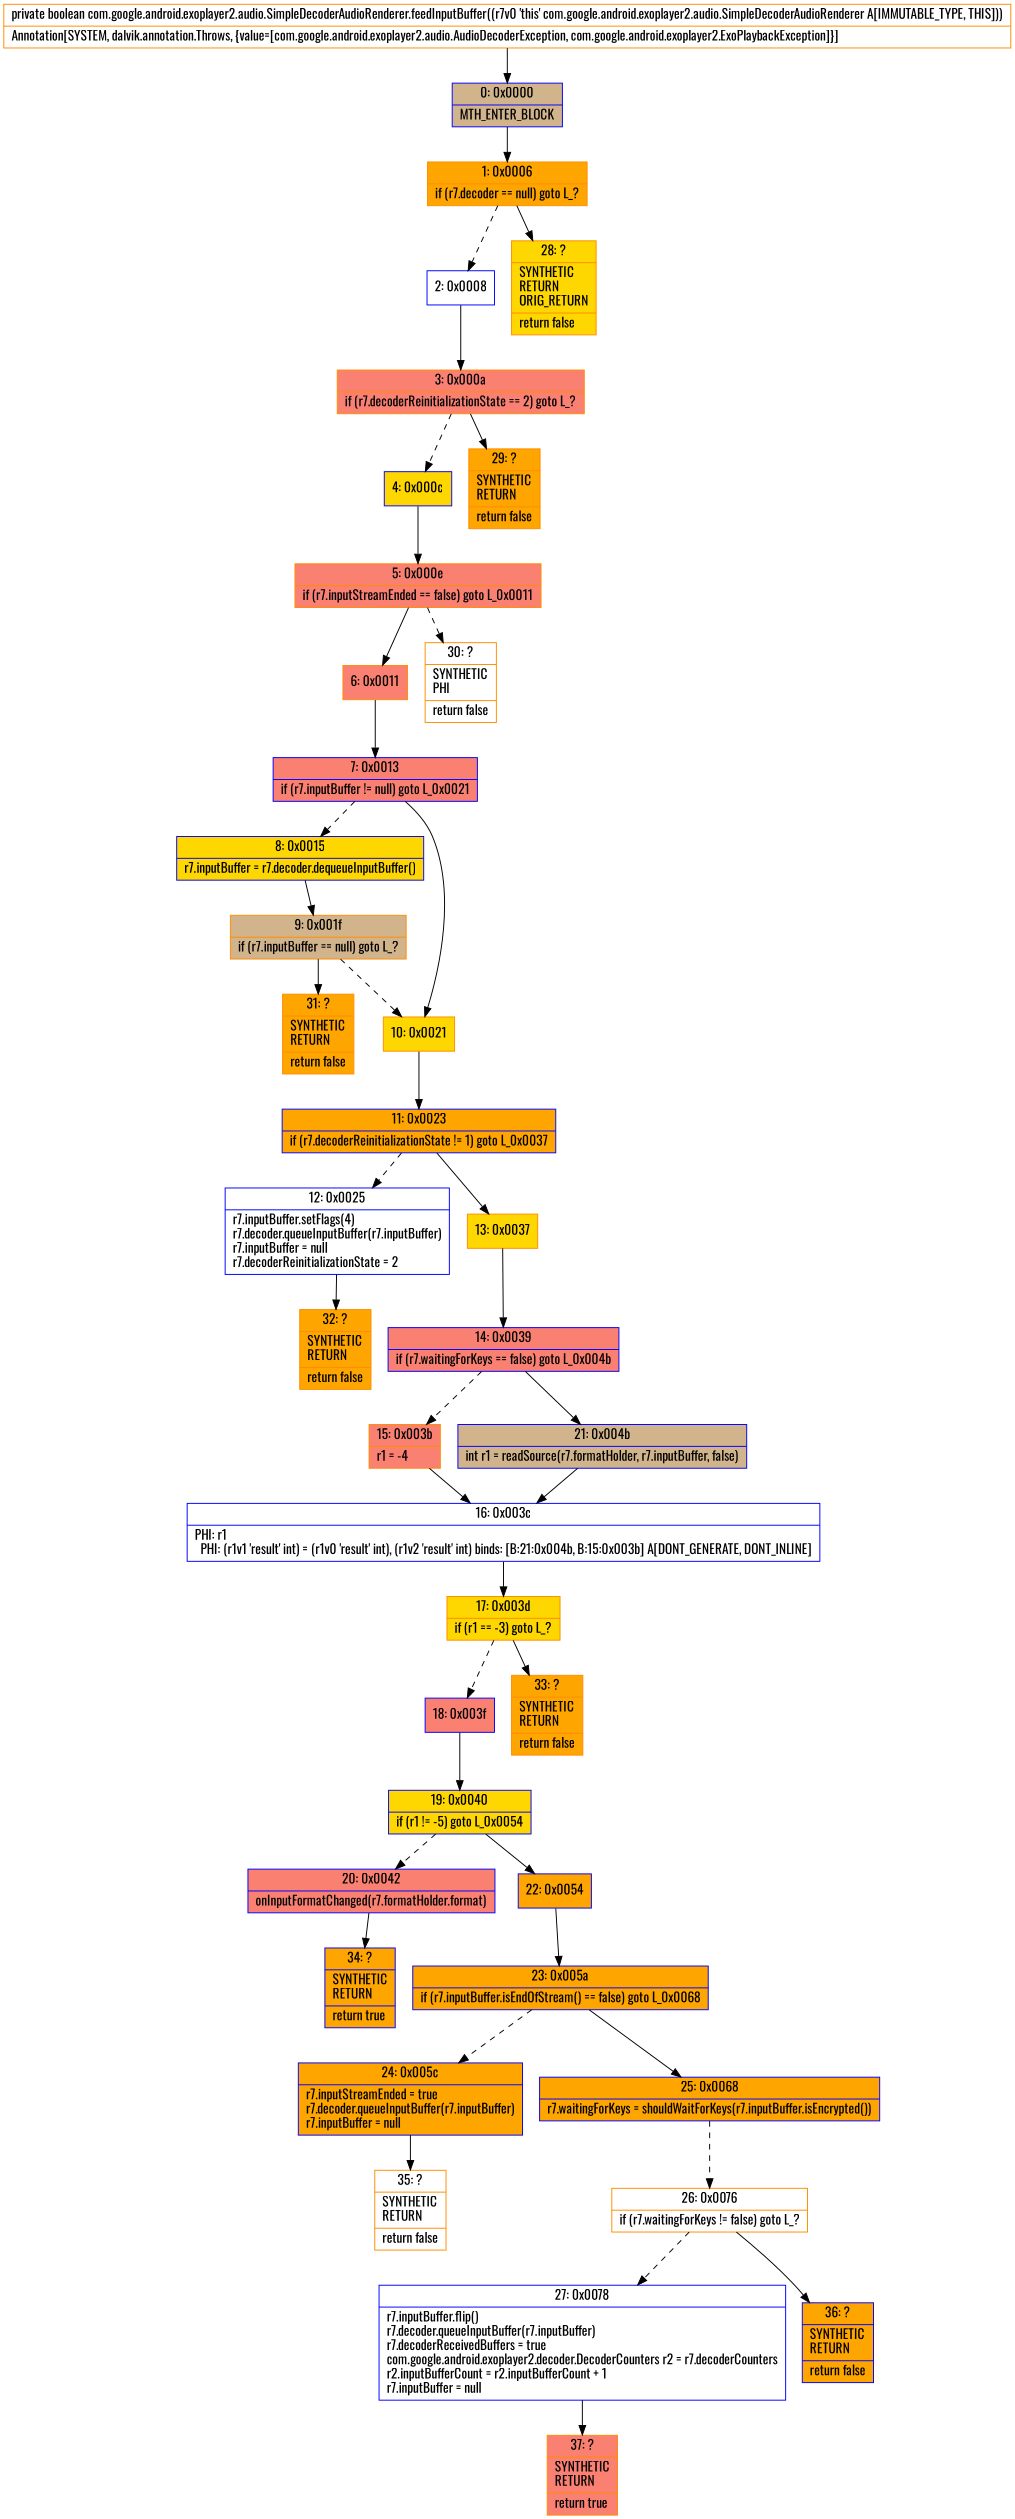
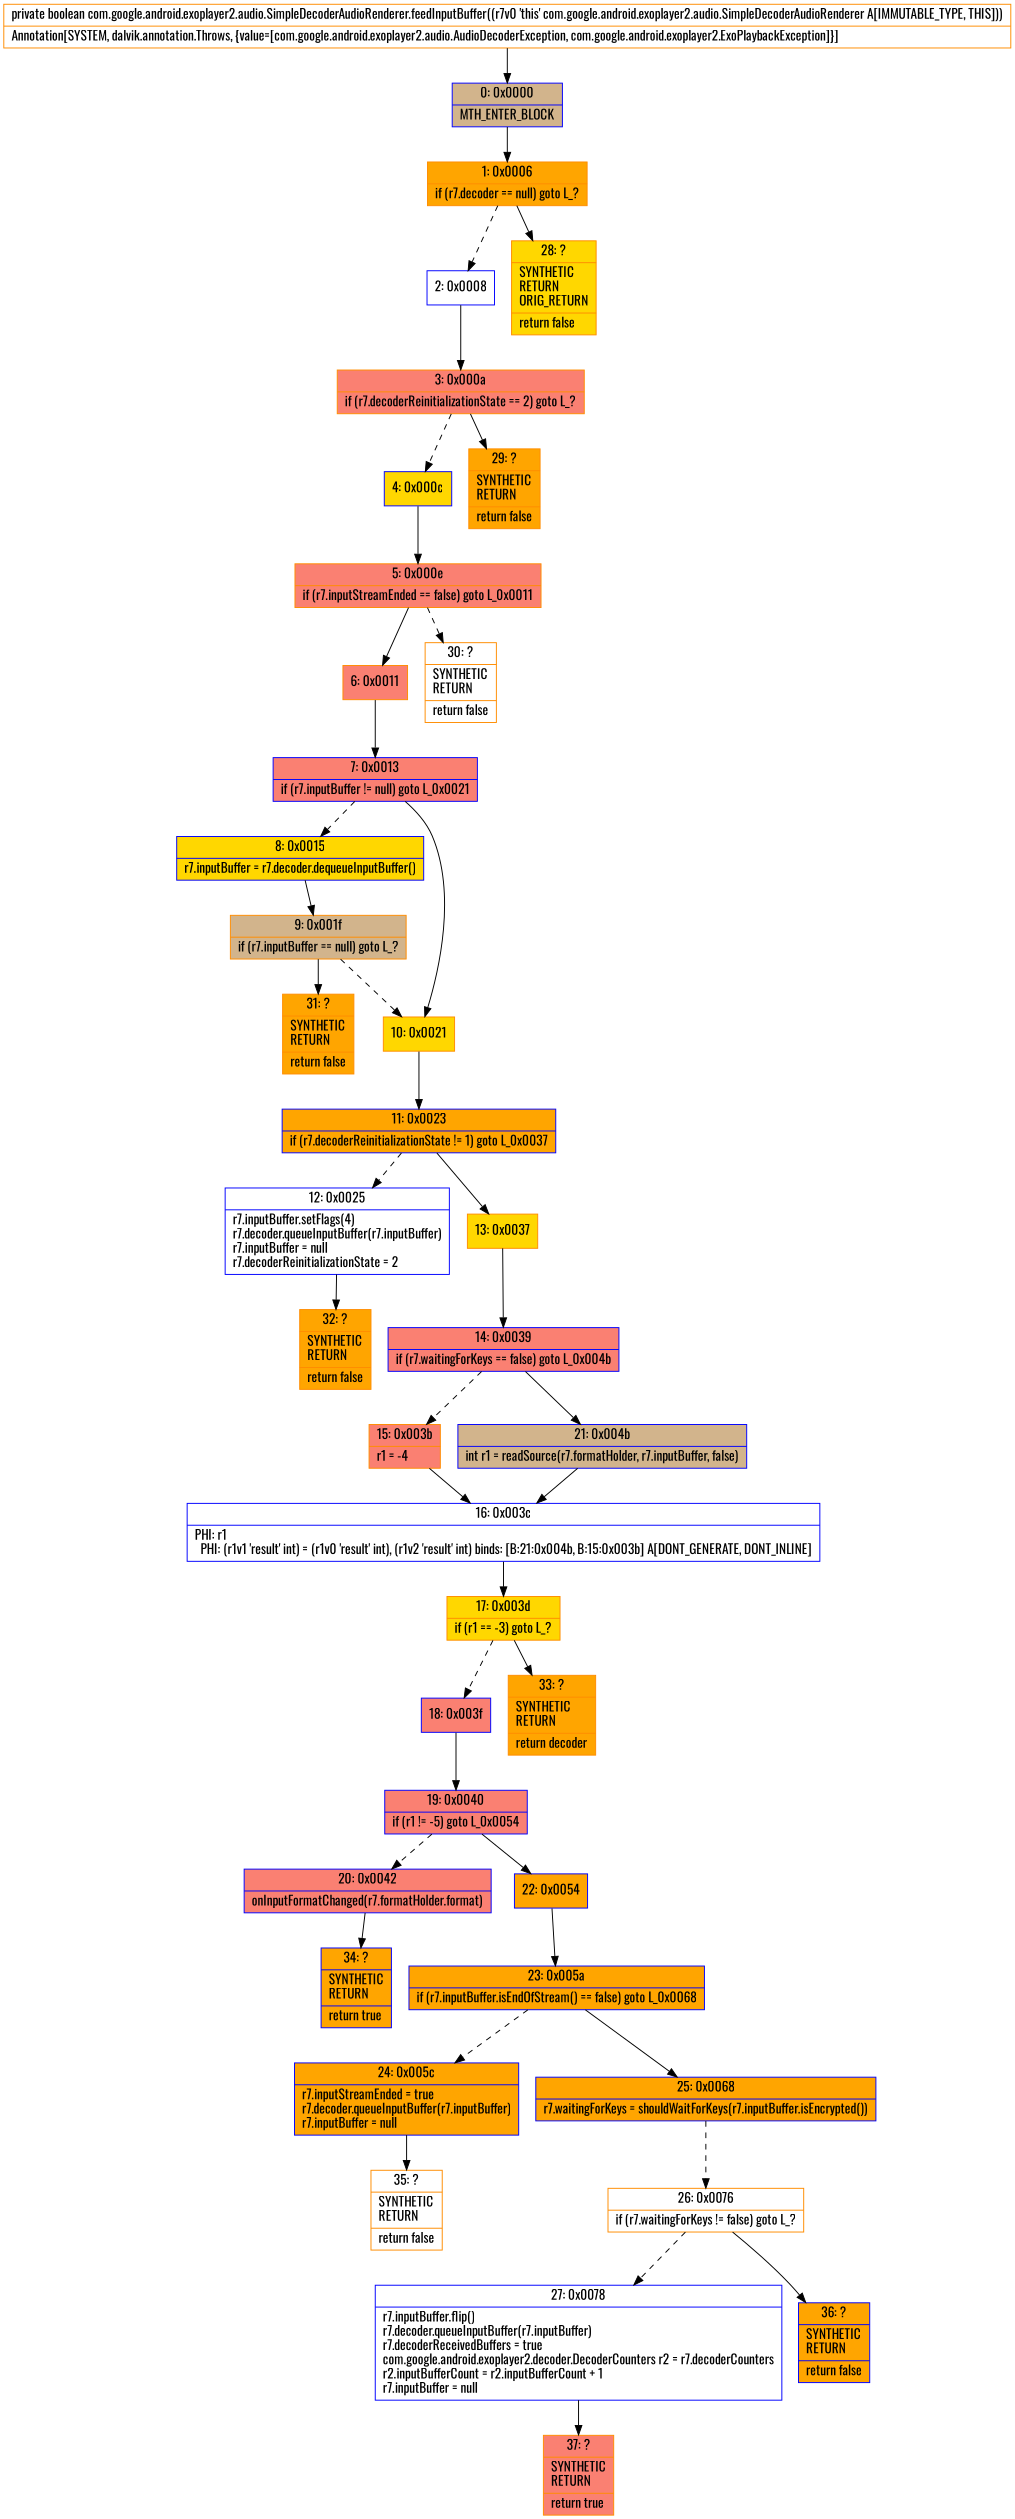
node "30: ?": text "PHI" -> "RETURN"
node "33: ?": text "return false" -> "return decoder"
node "19: 0x0040": fillcolor gold -> salmon
